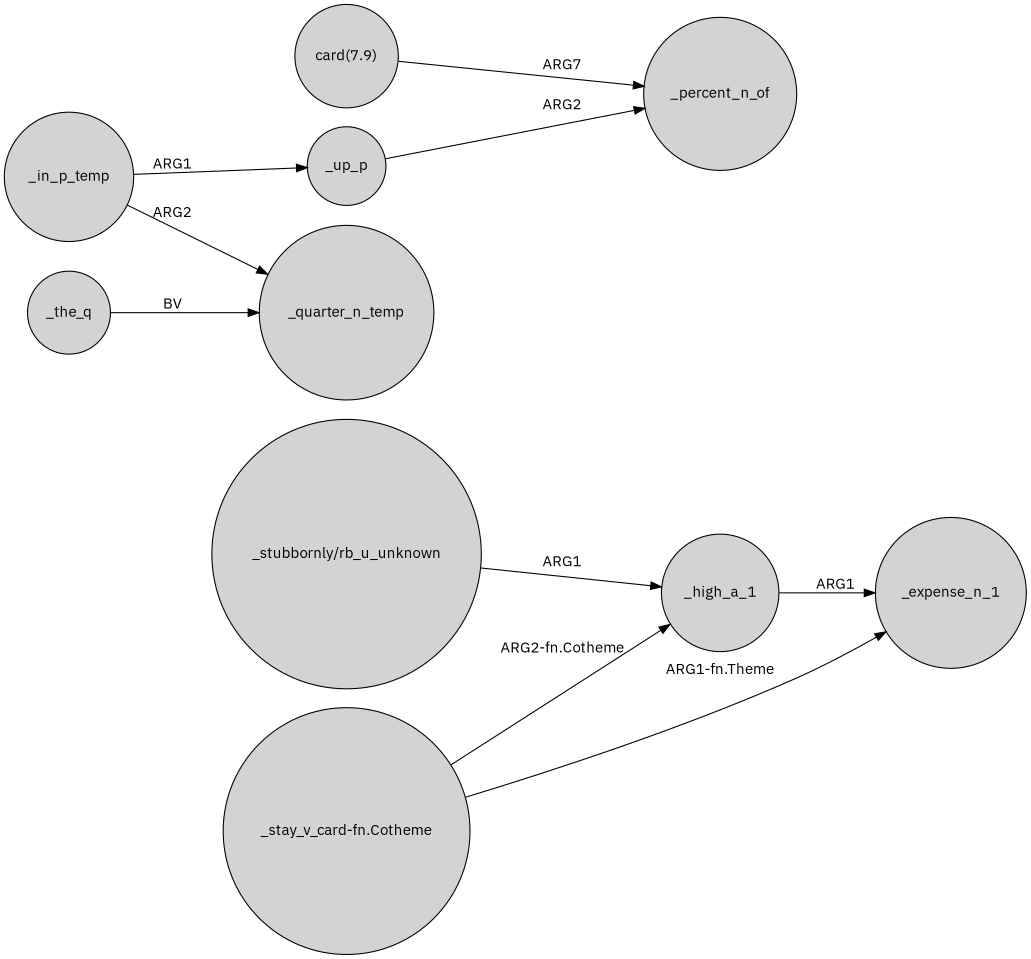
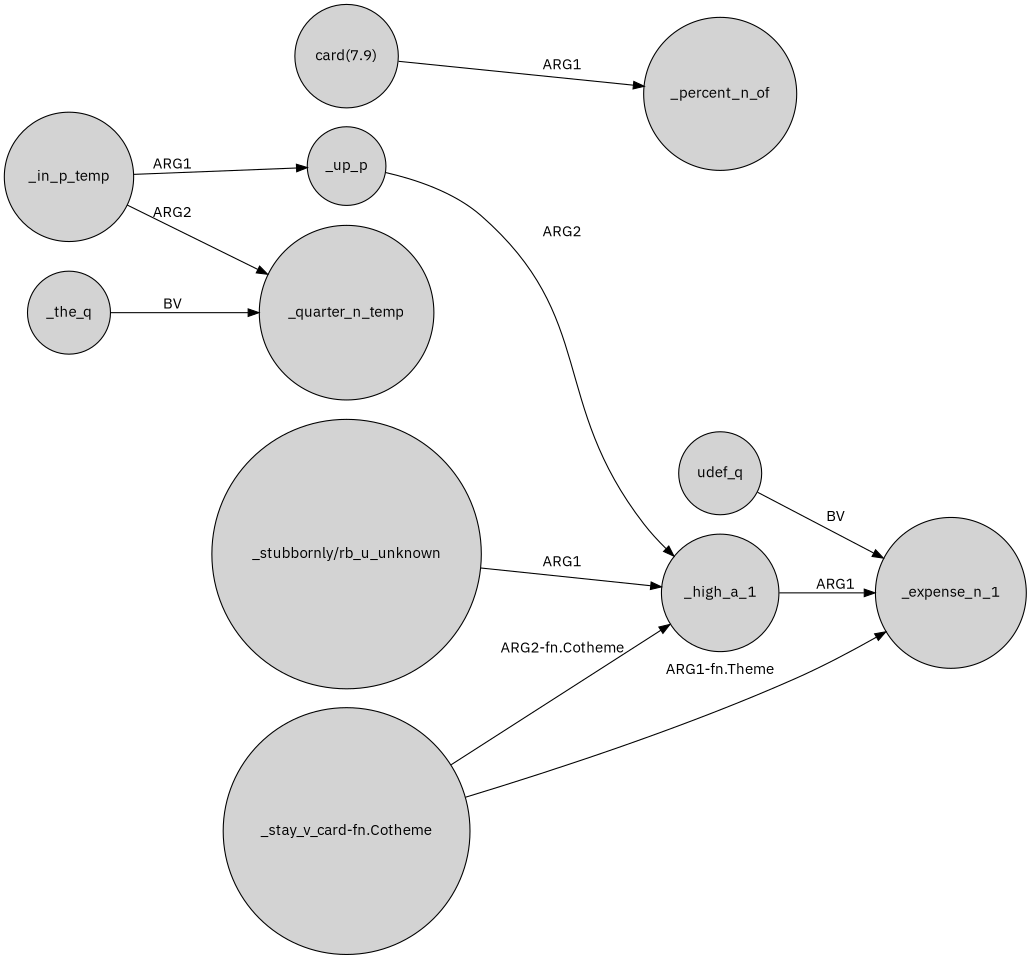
edge "card(7.9)" -> "_percent_n_of": label "ARG7" -> "ARG1"
edge "_up_p" -> "_percent_n_of": now "_up_p" -> "_high_a_1"
node "udef_q": added
